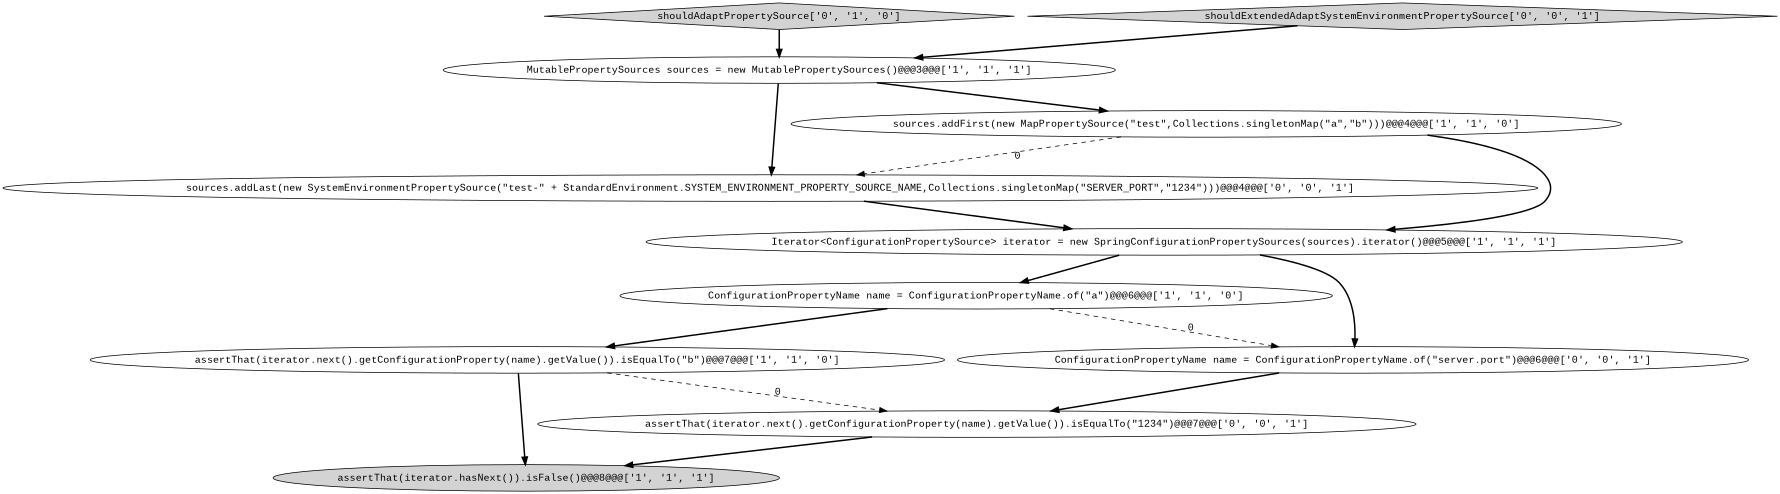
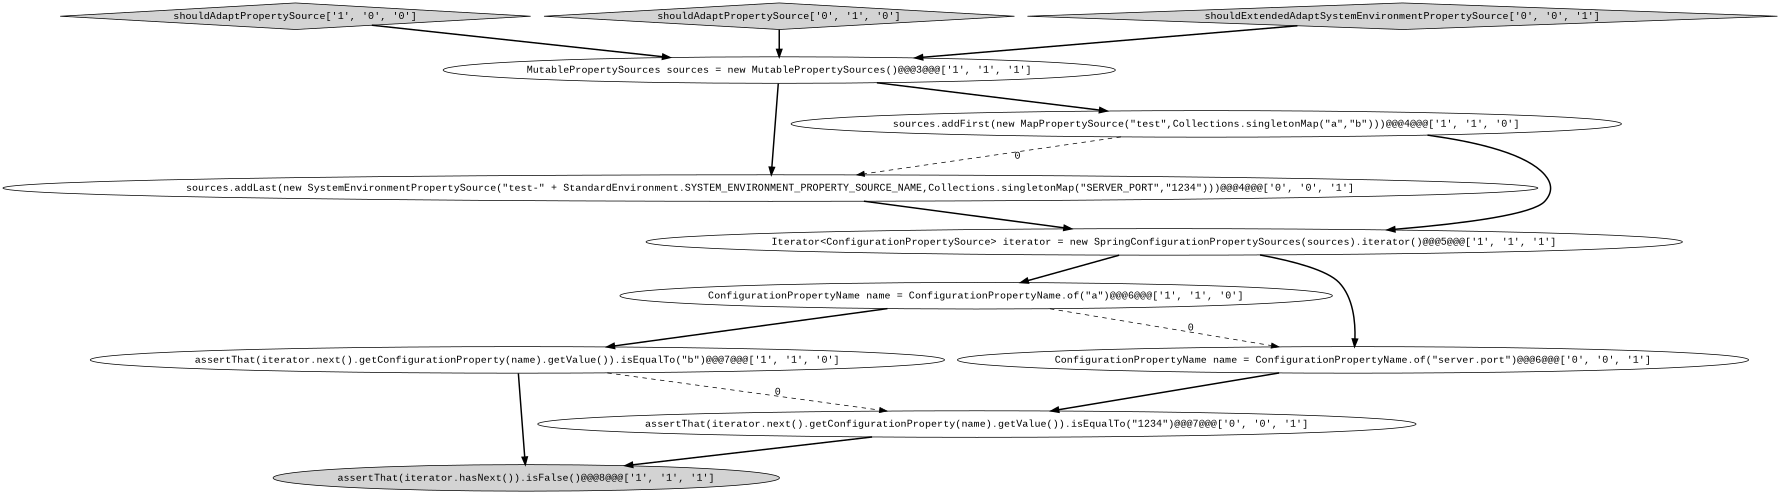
node "shouldAdaptPropertySource['1', '0', '0']": added
